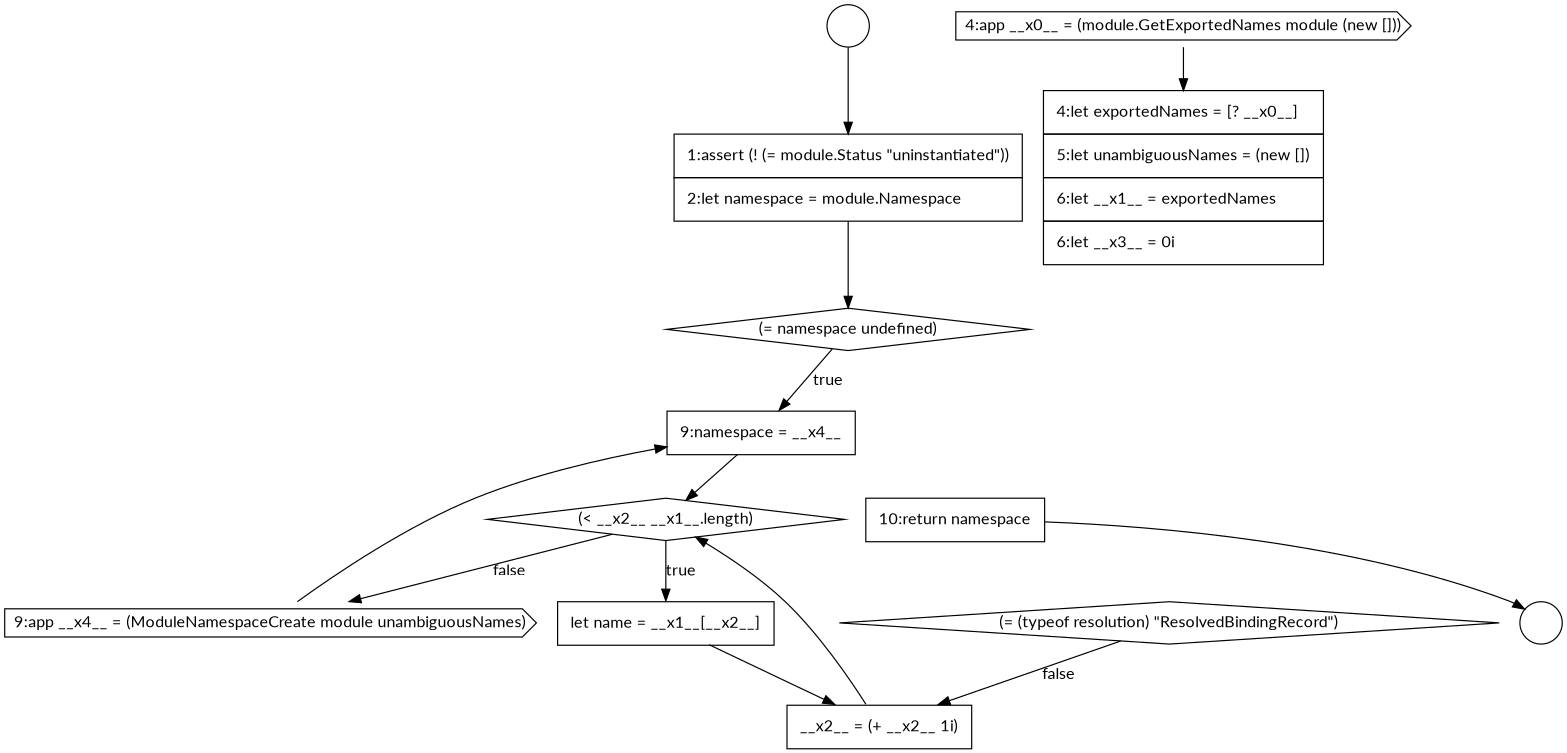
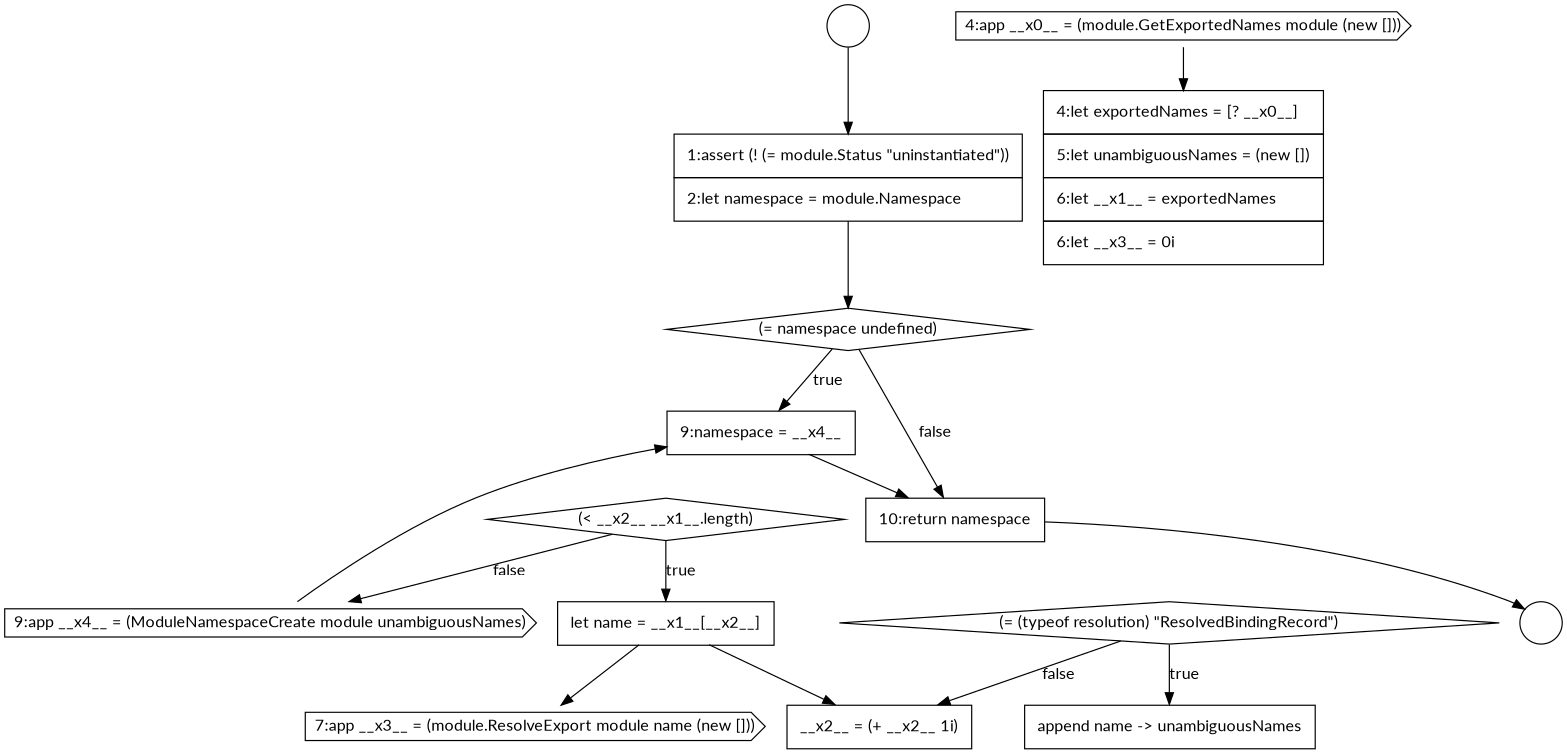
edge "(= namespace undefined)" -> "10:return namespace": added, label "false"
edge "9:namespace = __x4__" -> "(< __x2__ __x1__.length)": now "9:namespace = __x4__" -> "10:return namespace"
edge "__x2__ = (+ __x2__ 1i)" -> "(< __x2__ __x1__.length)": removed
node "7:app __x3__ = (module.ResolveExport module name (new []))": added
node "append name -> unambiguousNames": added
